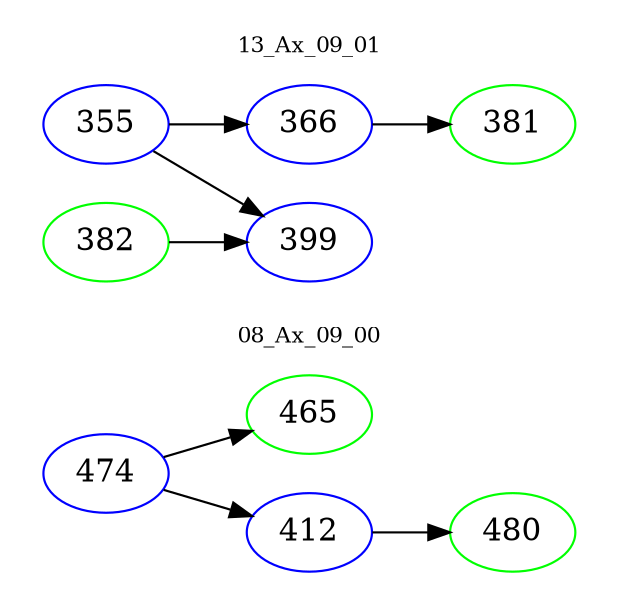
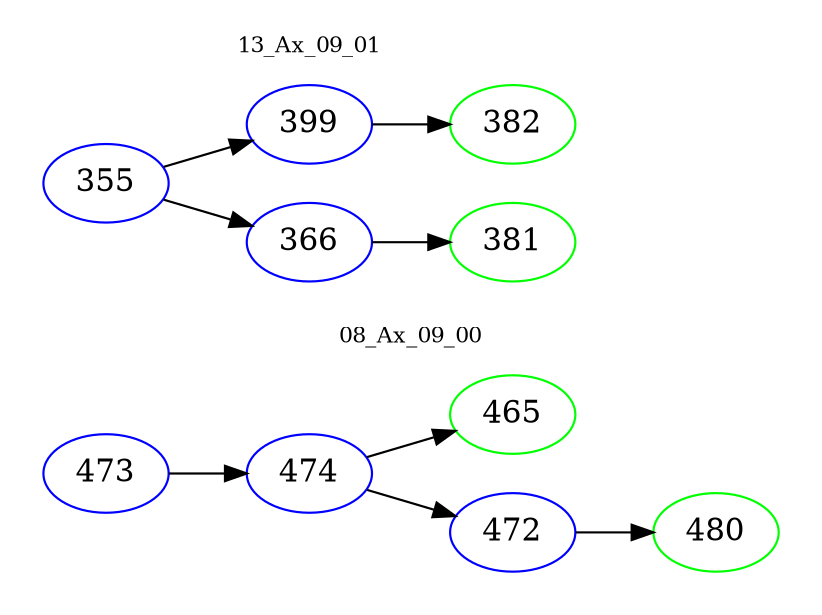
edge "382" -> "399": reversed
node "473": added
node "412": label "412" -> "472"
